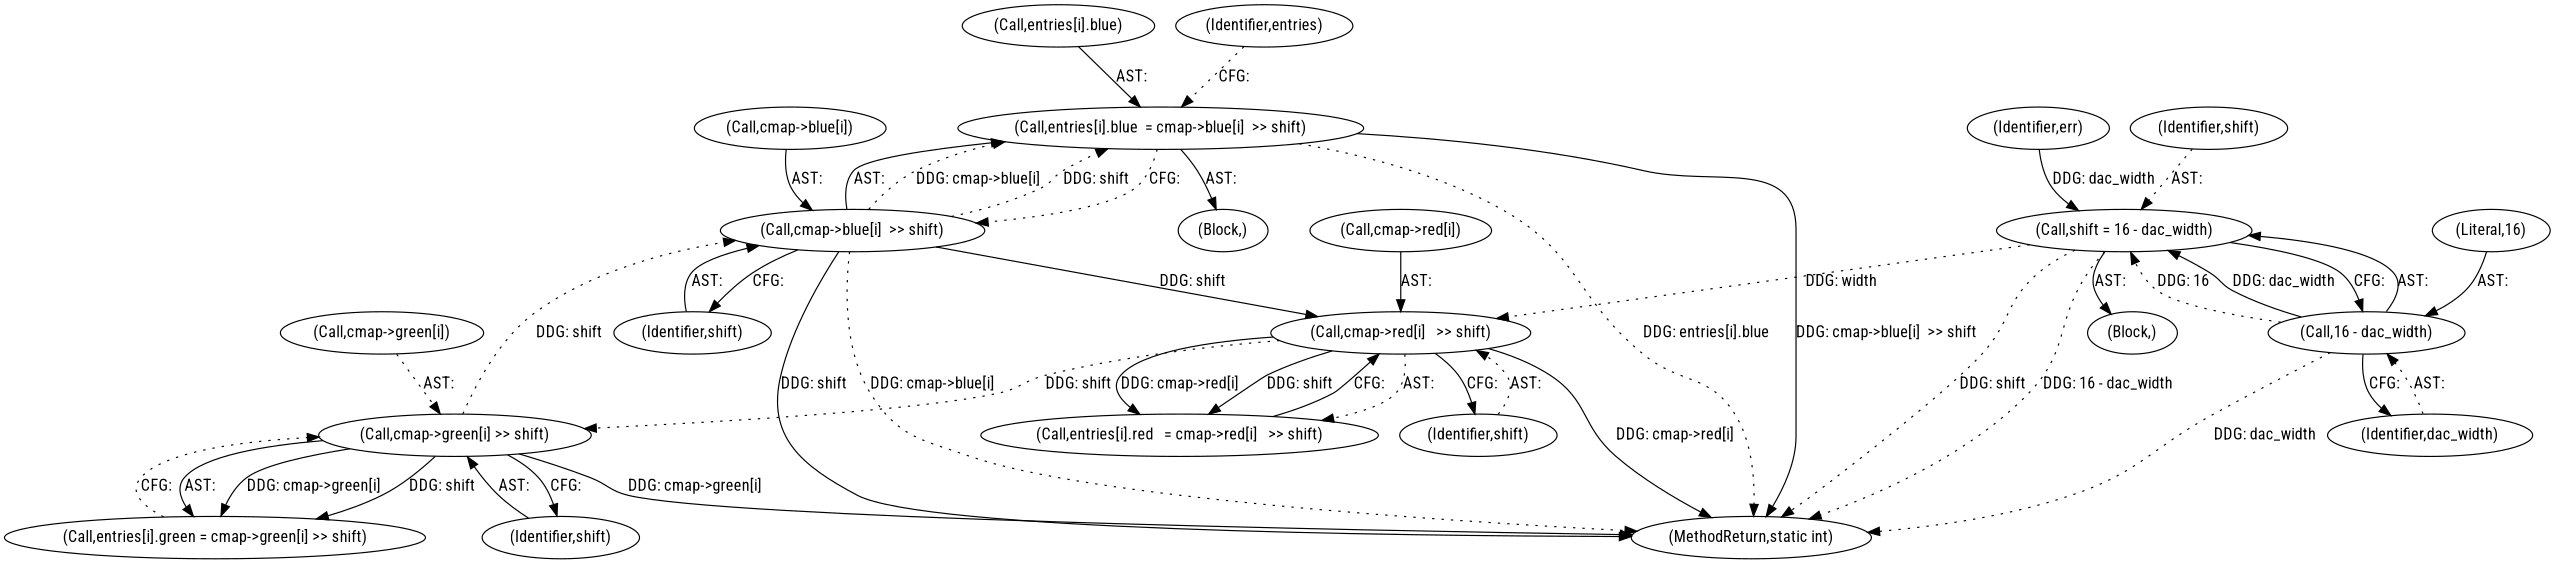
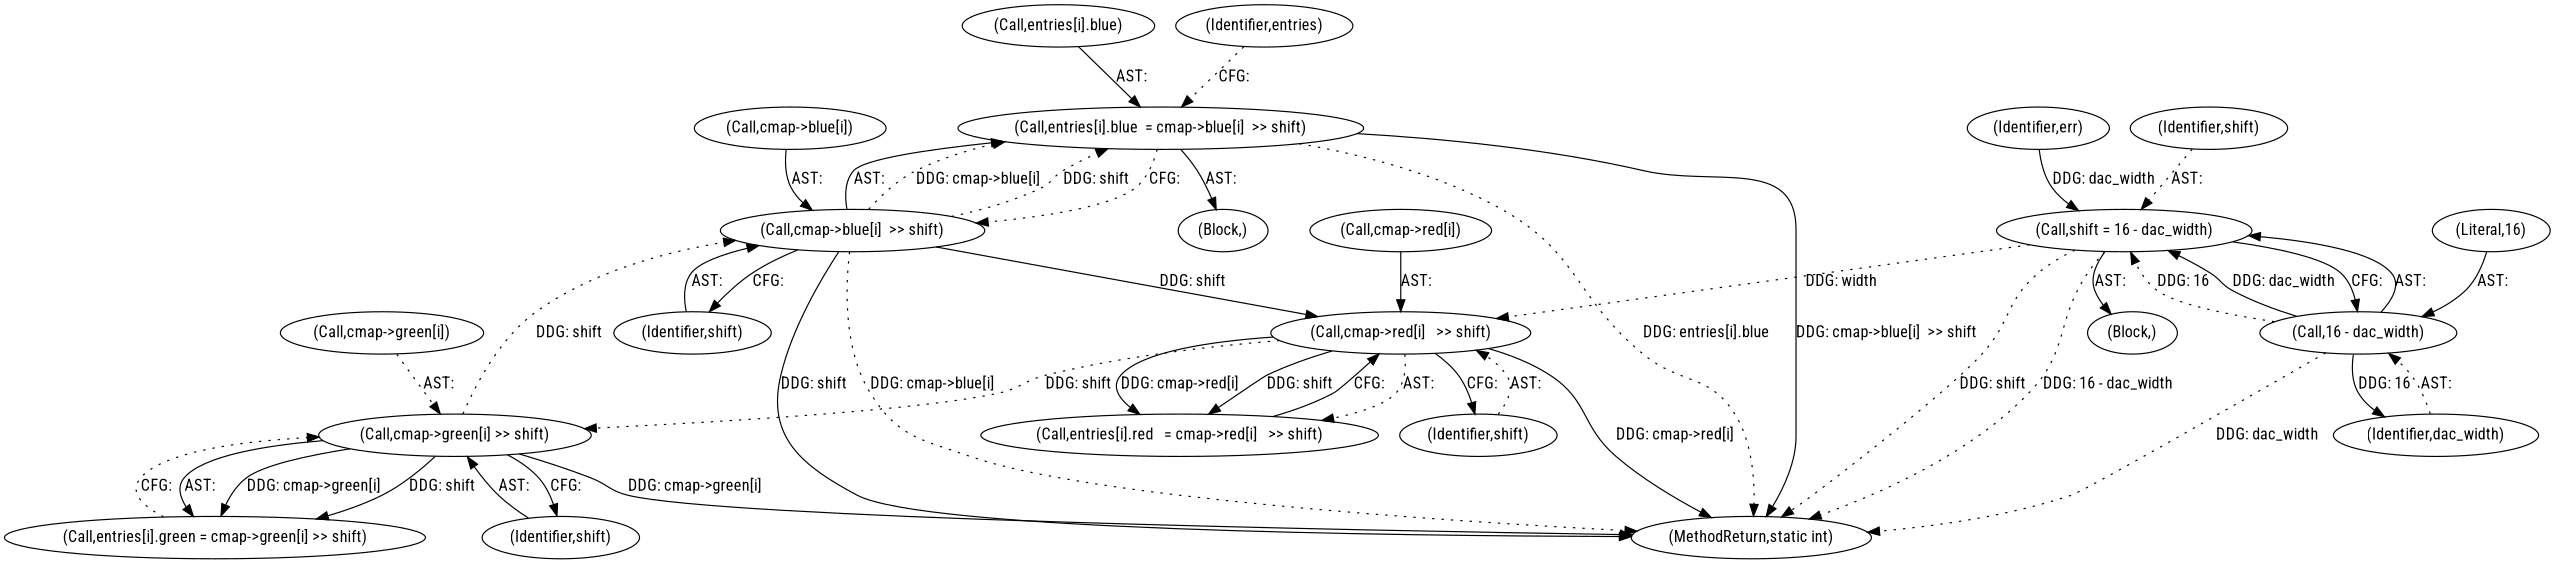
edge "(Call,16 - dac_width)" -> "(Identifier,dac_width)": label "CFG: " -> "DDG: 16"
